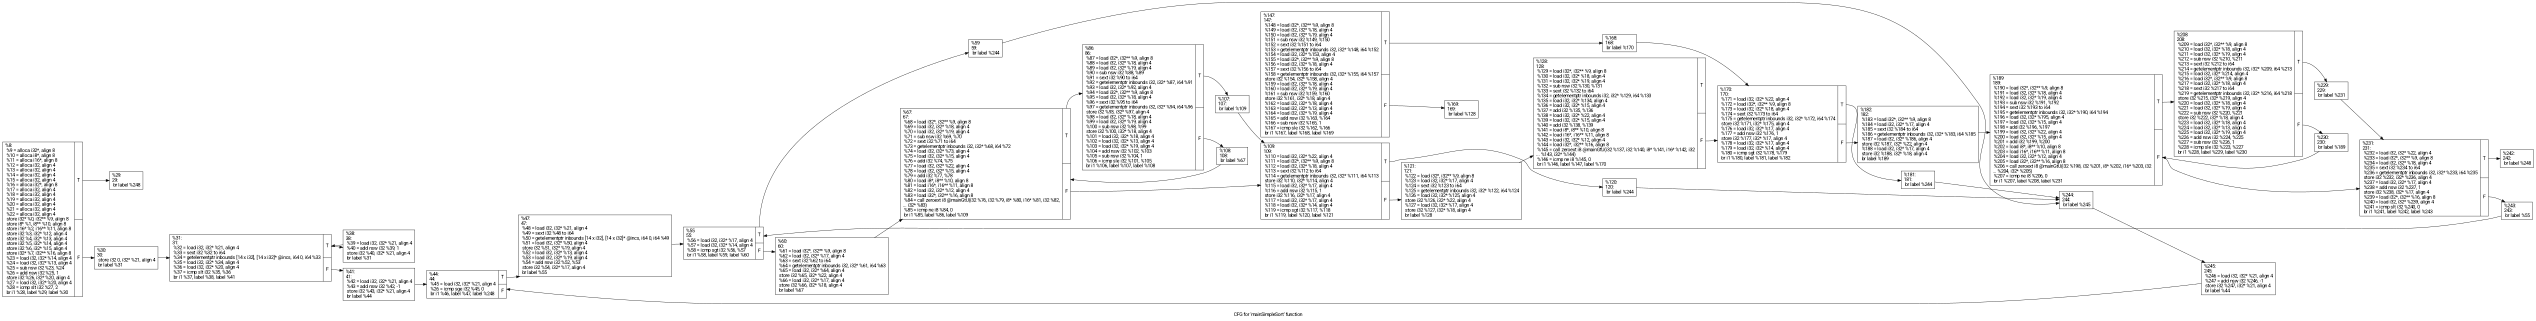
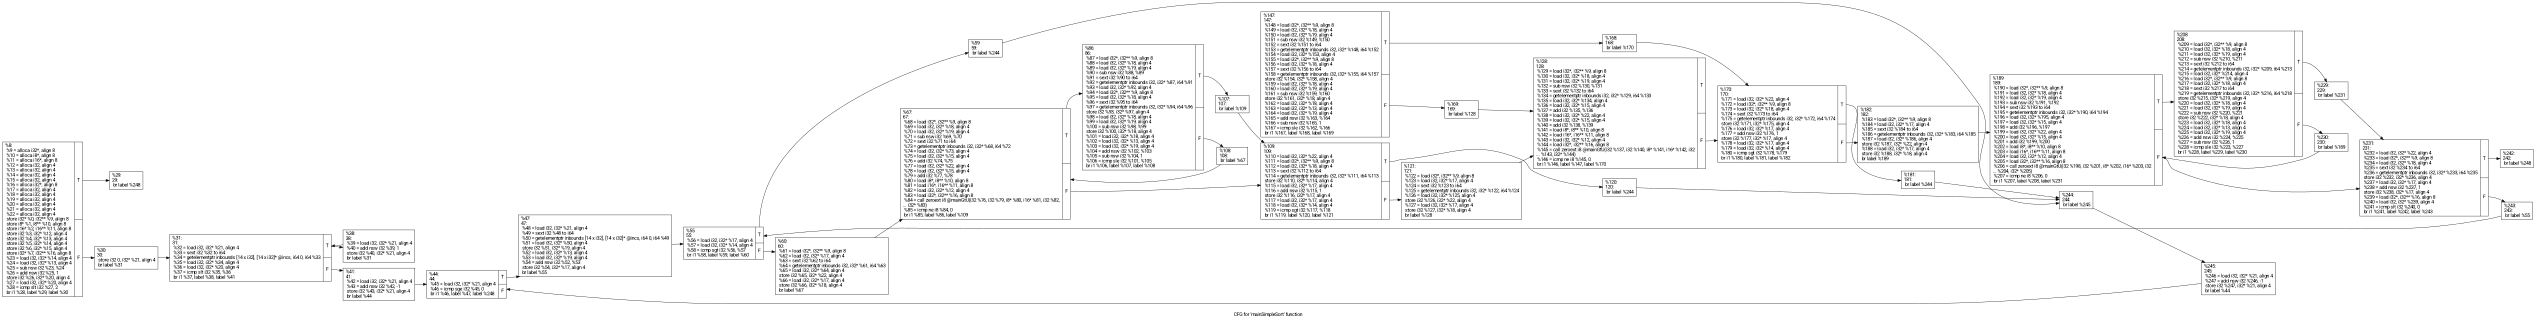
edge "%169:" -> "%128:": added
node "%44:": text "%26 = icmp sge i32 %45, 0" -> "%46 = icmp sge i32 %45, 0"
